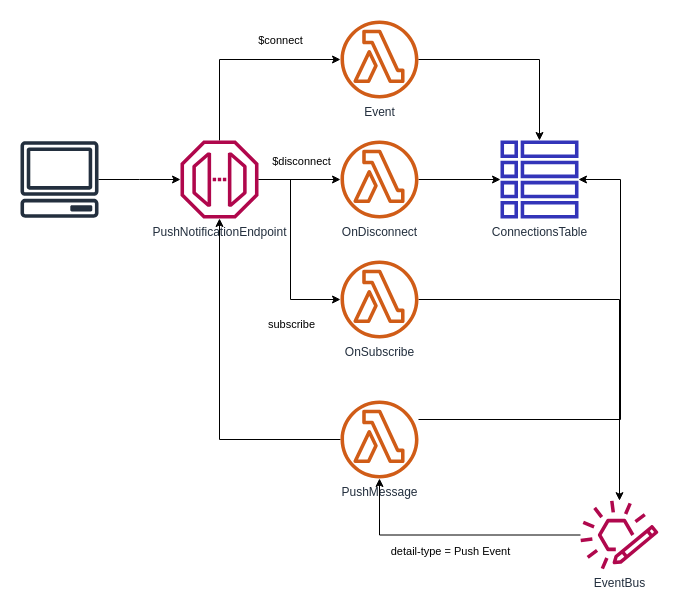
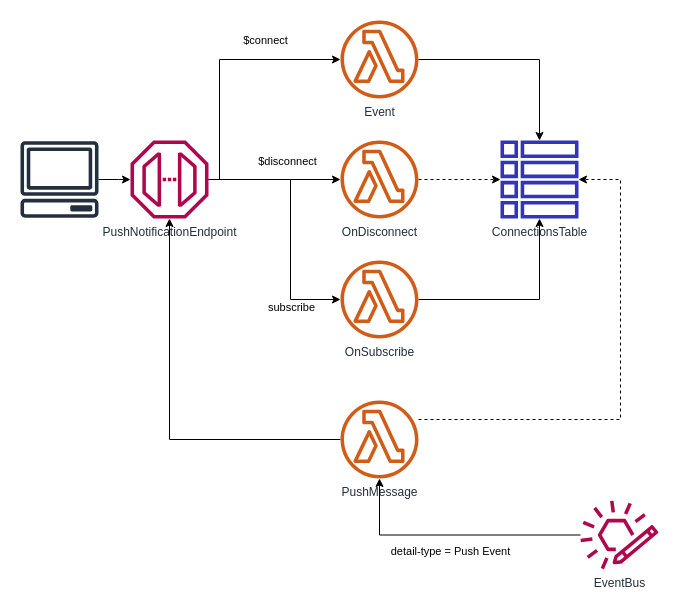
node "PushNotificationEndpoint": moved (220, 180) -> (170, 180)
edge "OnDisconnect" -> "ConnectionsTable": style solid -> dashed
edge "OnSubscribe" -> "EventBus": now "OnSubscribe" -> "ConnectionsTable"
edge "PushMessage" -> "ConnectionsTable": style solid -> dashed
